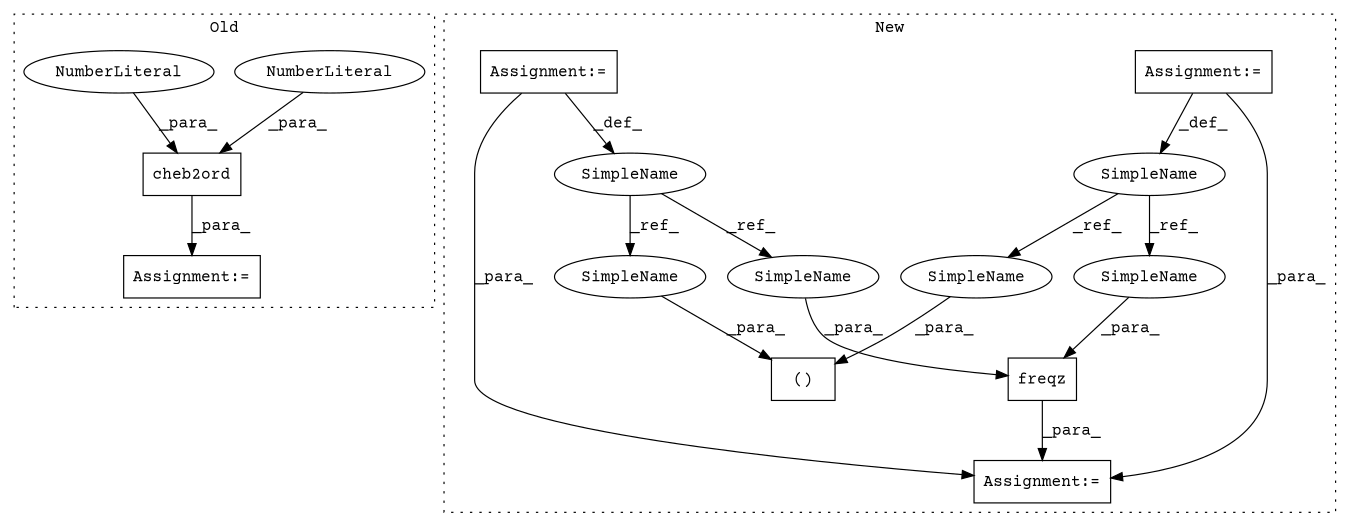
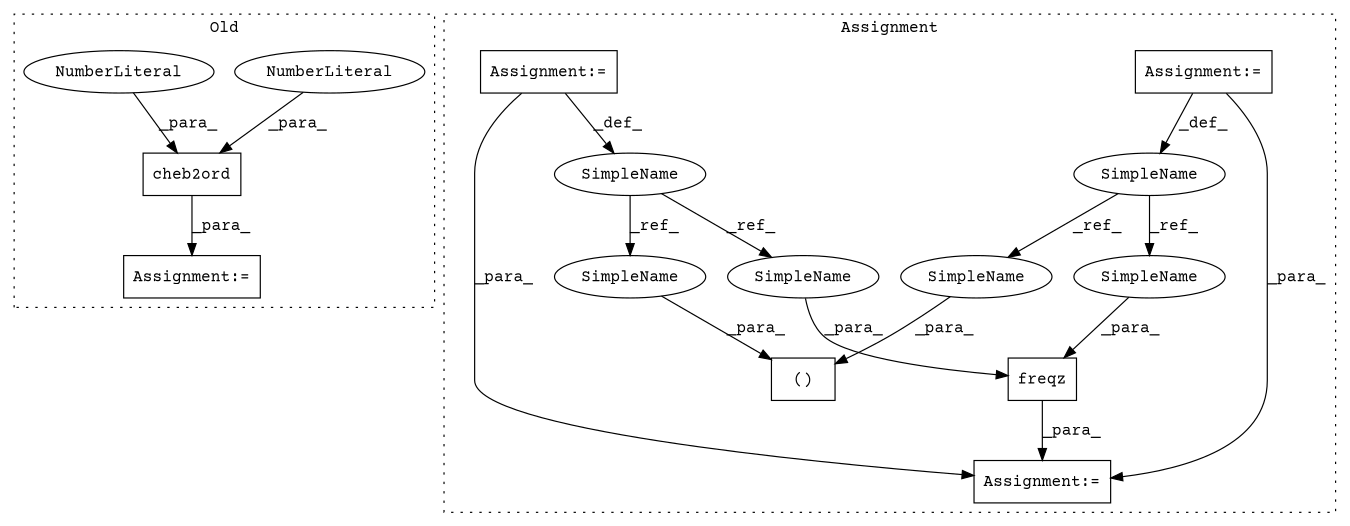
cluster "New": label "New" -> "Assignment"
